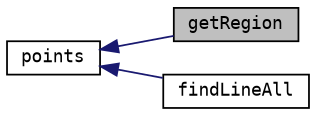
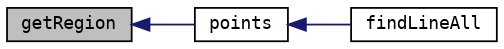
edge "getRegion" -> "points": reversed
